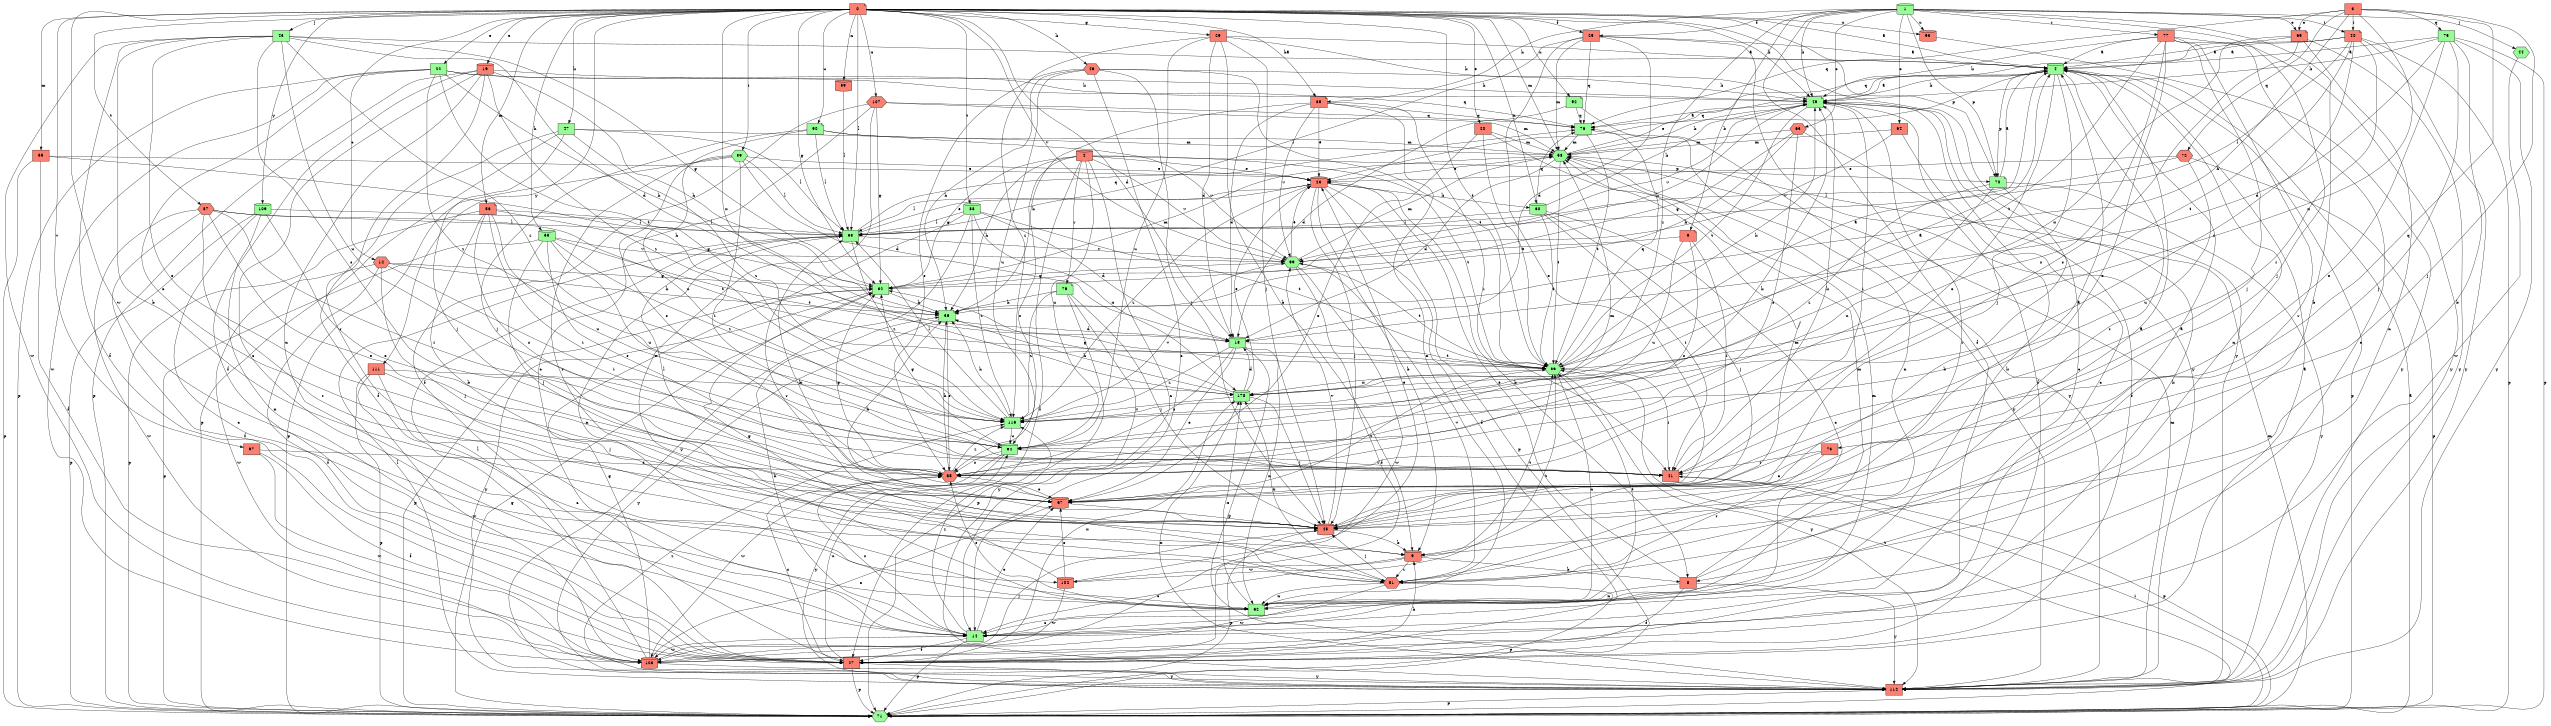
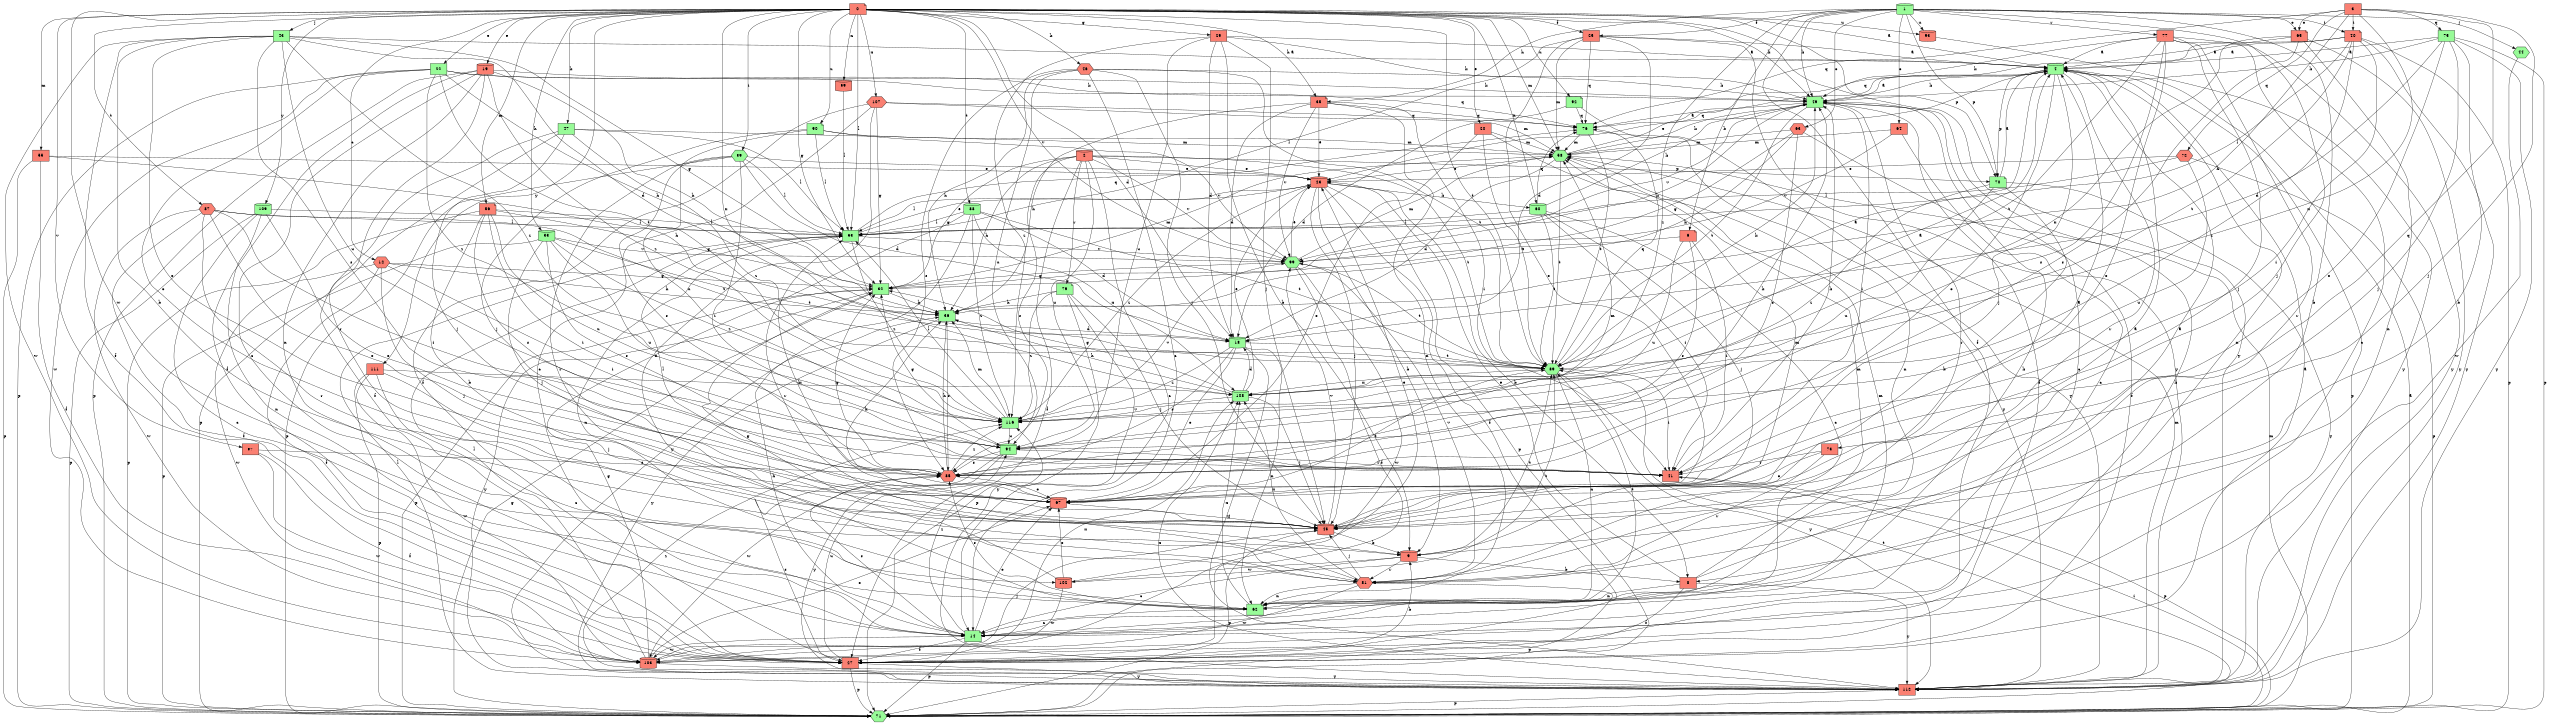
edge "116" -> "36": label "h" -> "m"
node "178": label "178" -> "108"
